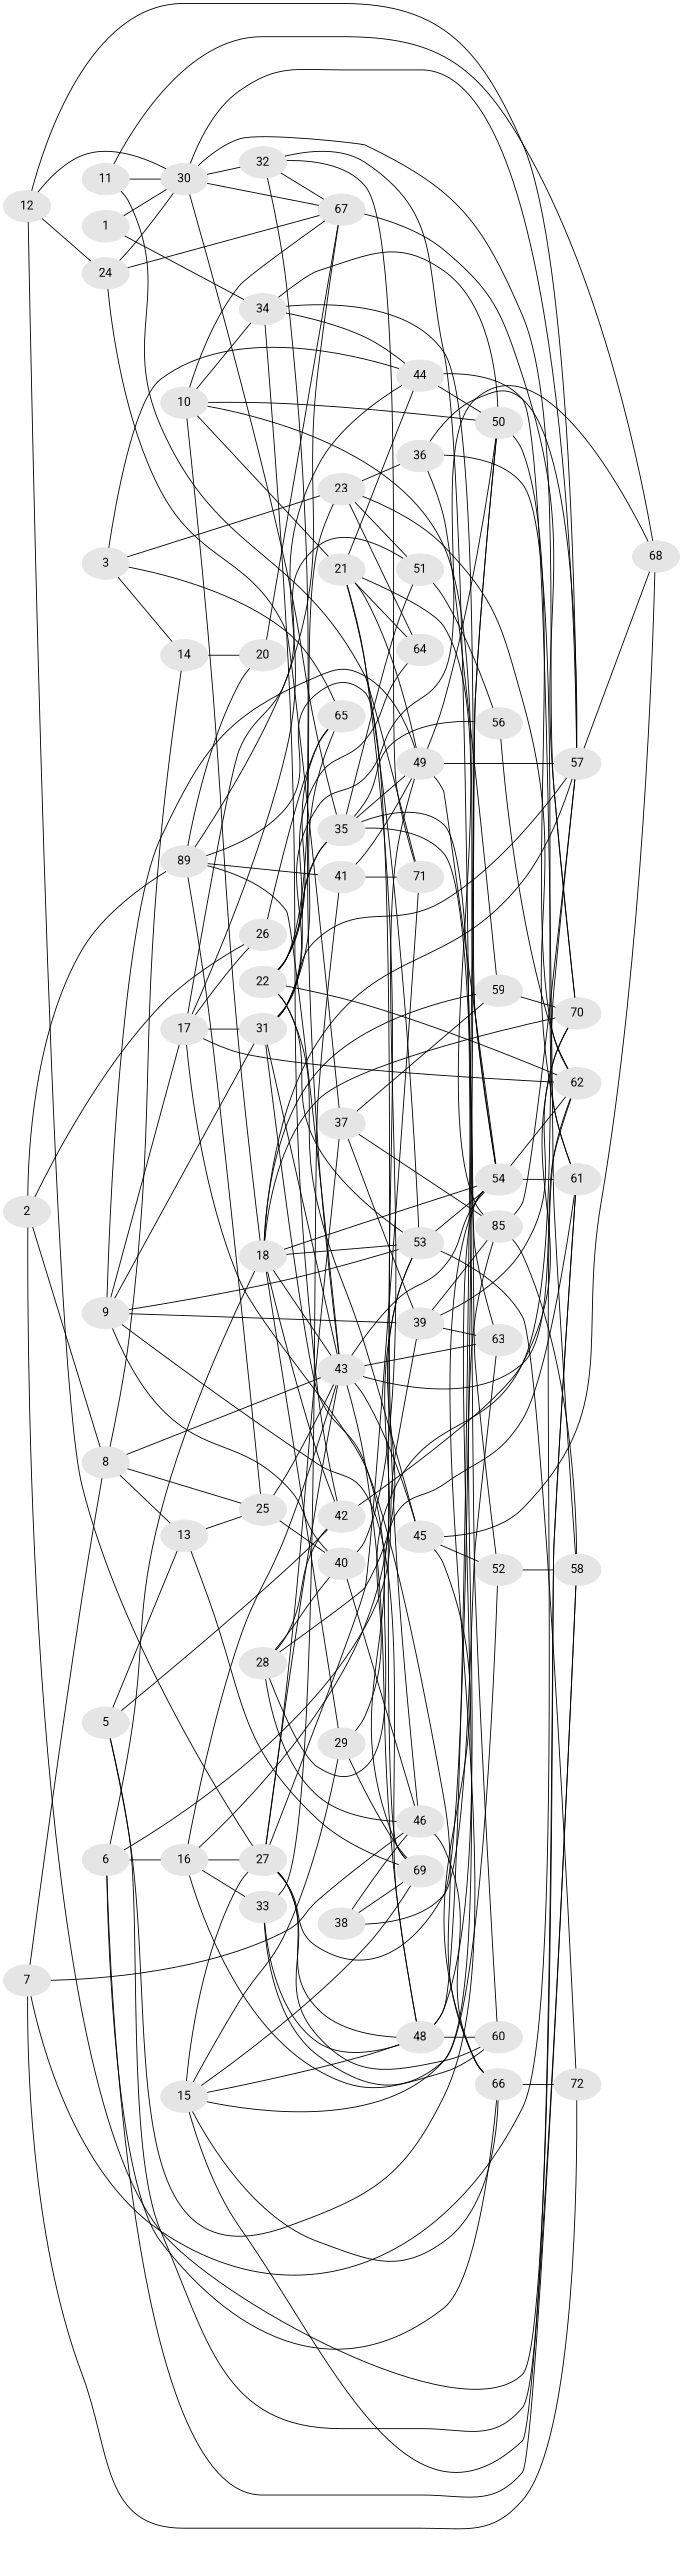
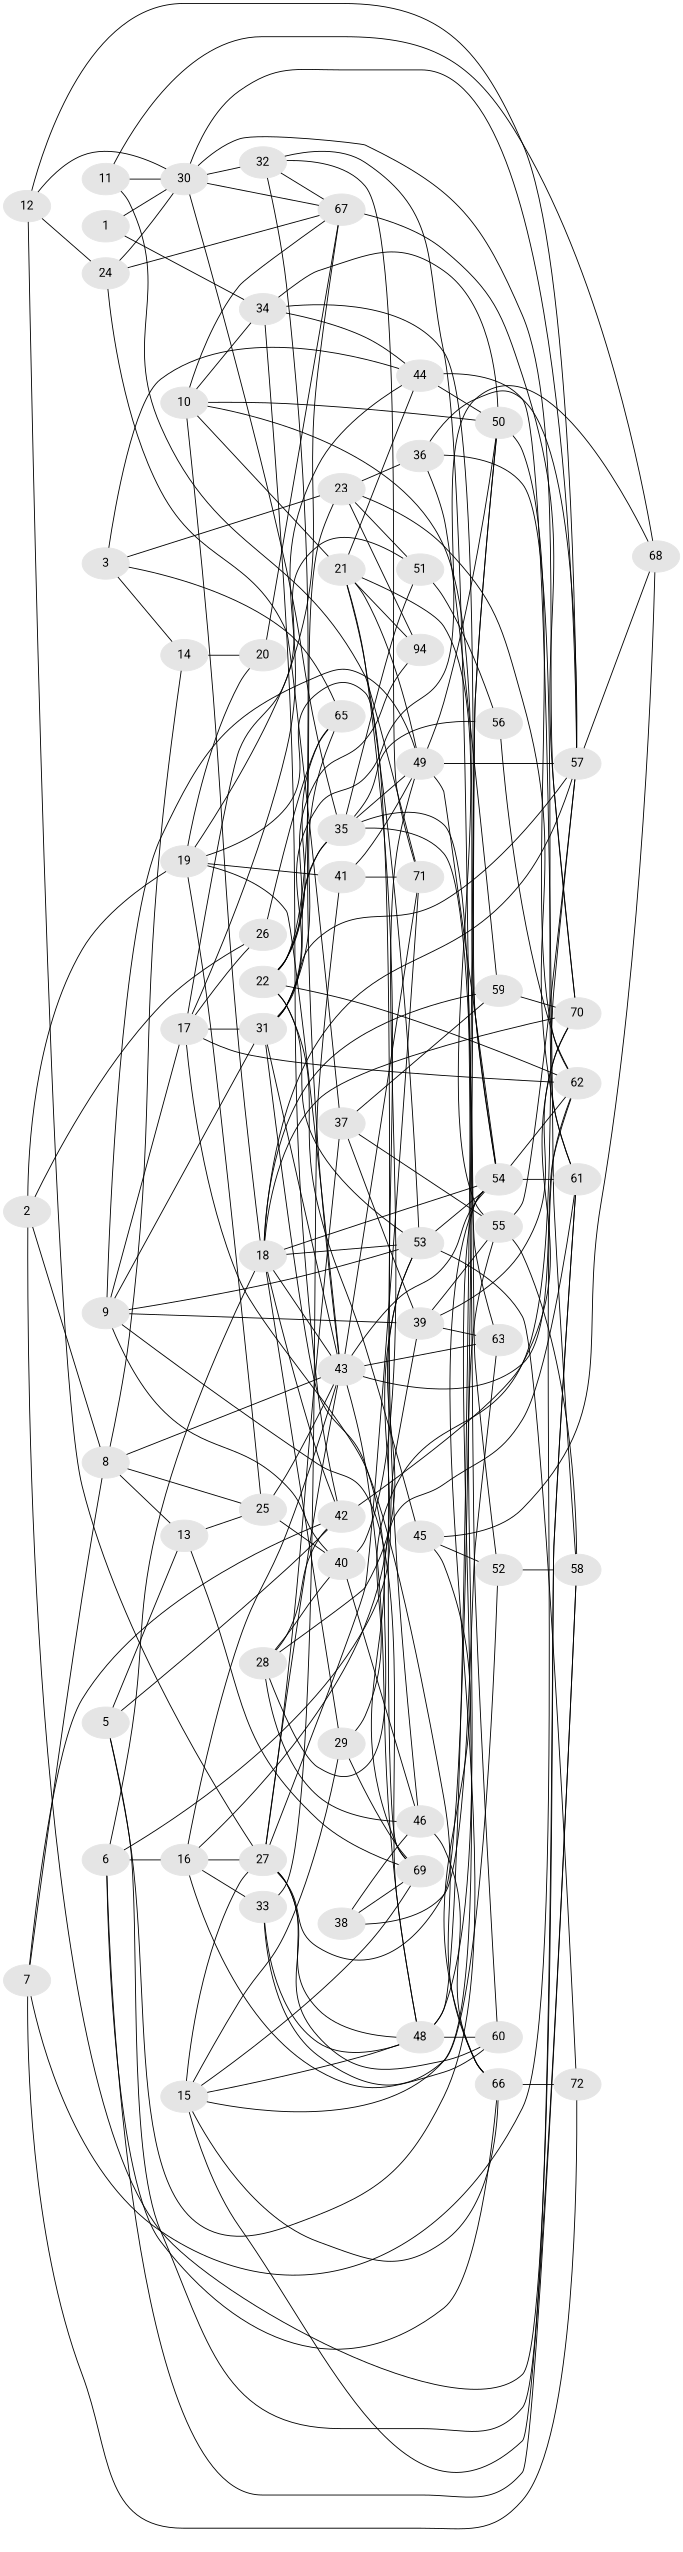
node "64": label "64" -> "94"
node "89": label "89" -> "19"
node "85": label "85" -> "55"
edge "43" -- "45": now "43" -- "71"
edge "46" -- "7": now "42" -- "7"
